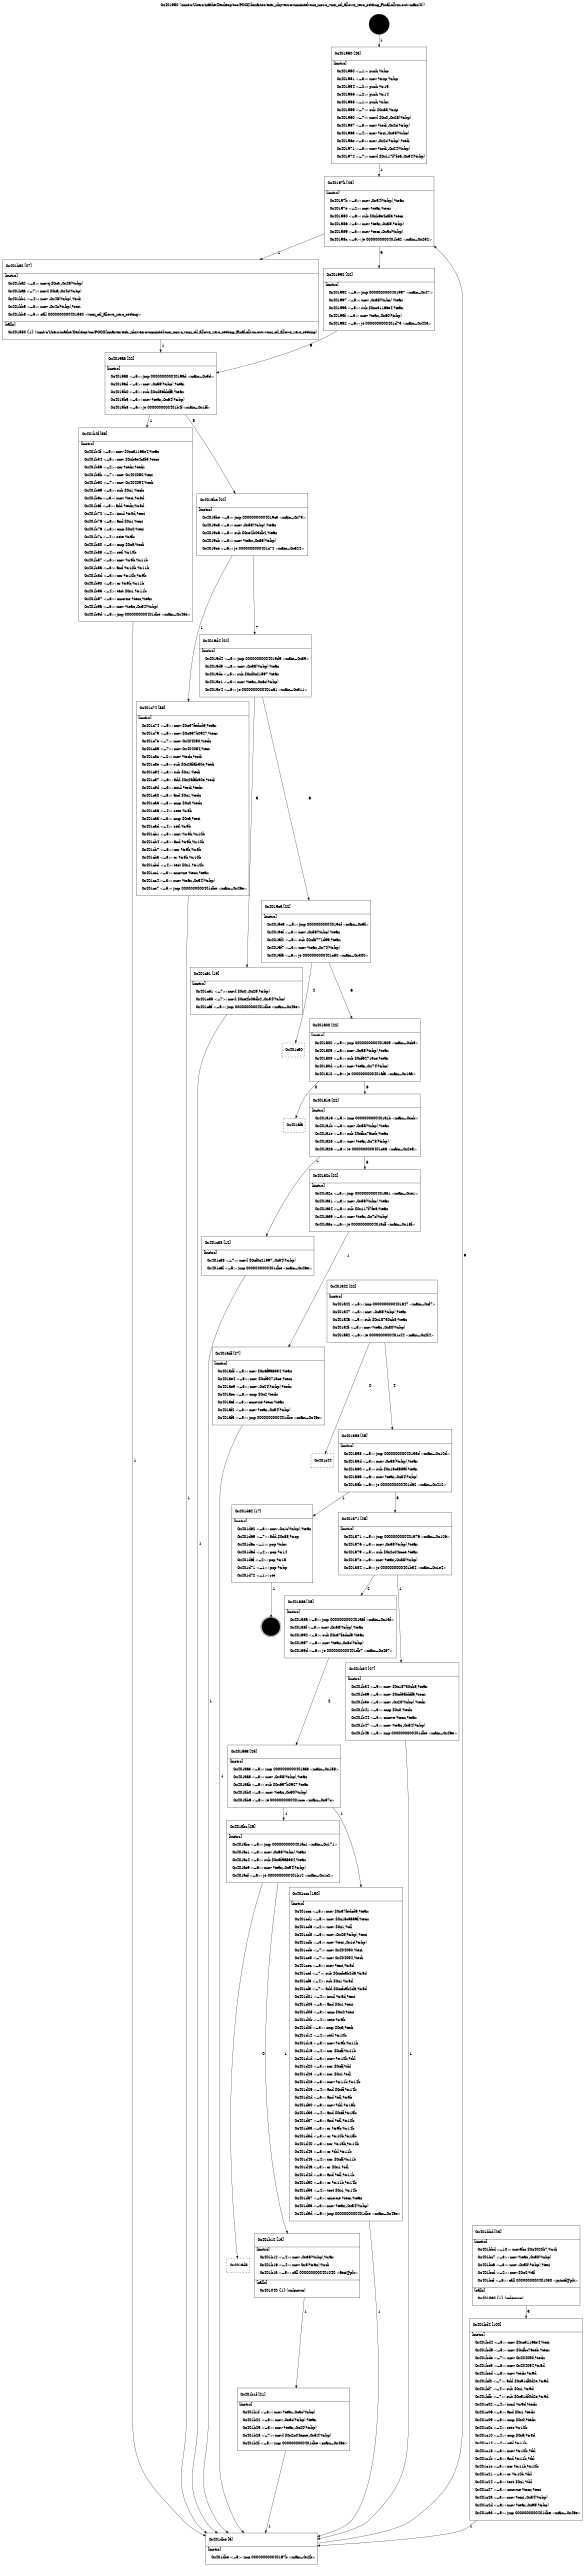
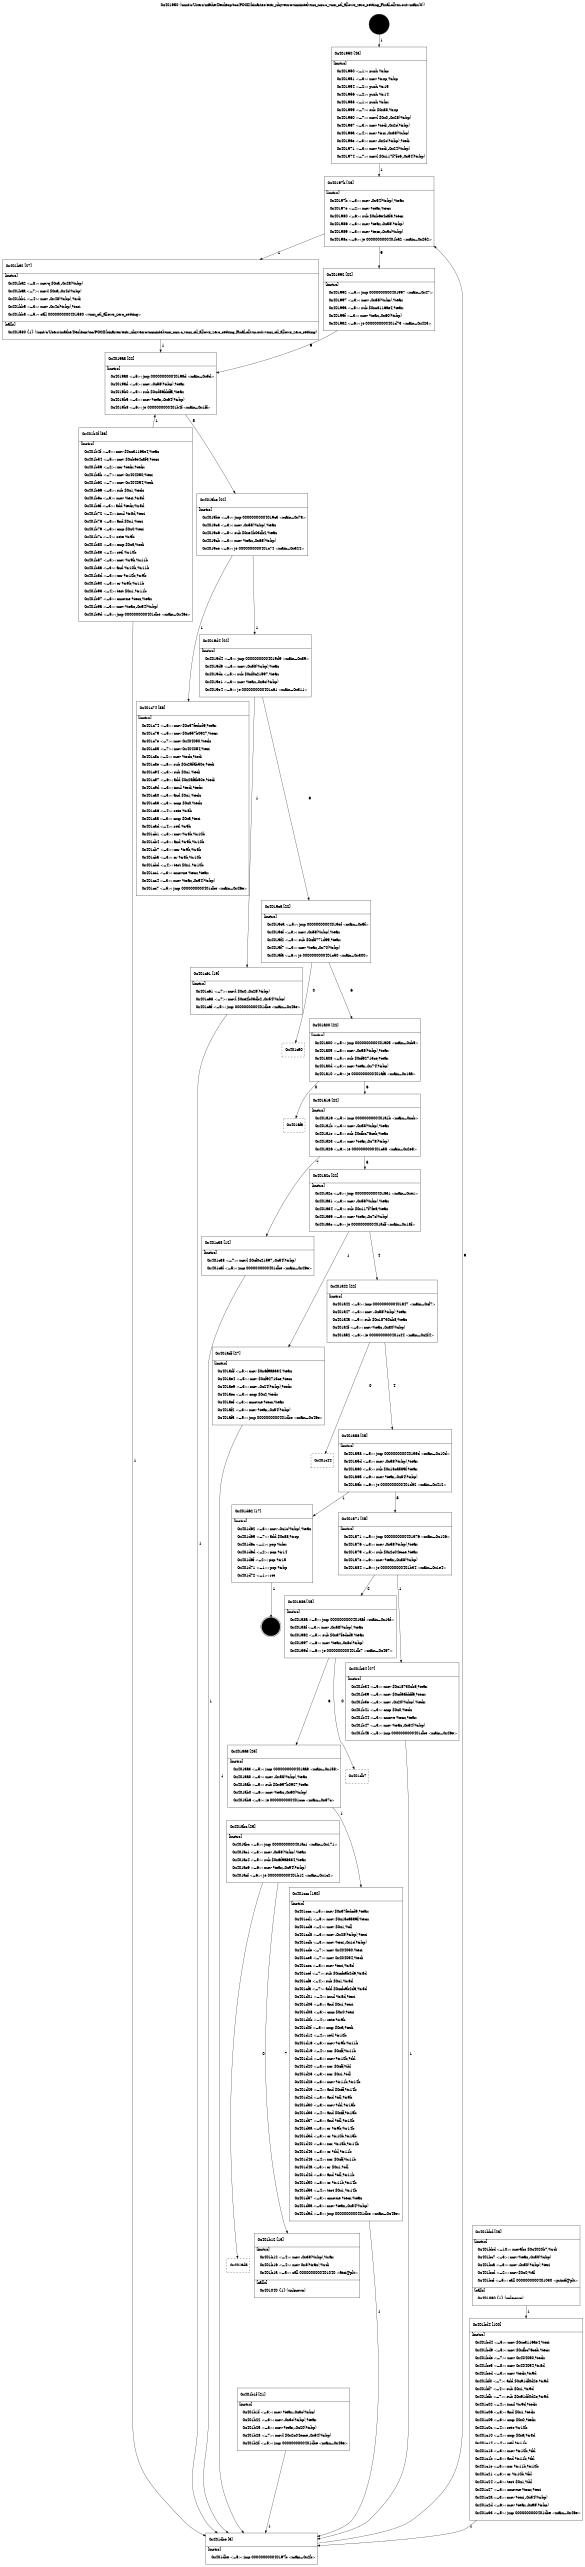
edge "0x4019a8 [22]" -> "0x401b4f [83]": reversed
edge "0x4019be [22]" -> "0x4019d4 [22]": label " 7" -> " 1"
edge "0x4019d4 [22]" -> "0x401c61 [19]": label " 5" -> " 1"
edge "0x4019ea [22]" -> "0x401c50": label " 4" -> " 0"
edge "0x401a2c [22]" -> "0x401a42 [22]": added, label "4"
edge "0x401a8a [25]" -> "0x401aa3 [25]": label " 2" -> " 6"
edge "0x401c74 [88]" -> "0x401dbe [5]": removed, label "1"
node "0x401db7": added
edge "0x401aa3 [25]" -> "0x401abc [25]": removed, label "1"
edge "0x401abc [25]" -> "0x401b12 [13]": label " 1" -> " 7"
edge "0x401bbd [23]" -> "0x401bd4 [100]": label " 3" -> " 1"
edge "0x401b12 [13]" -> "0x401b1f [21]": removed, label "1"
